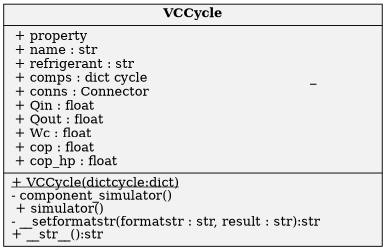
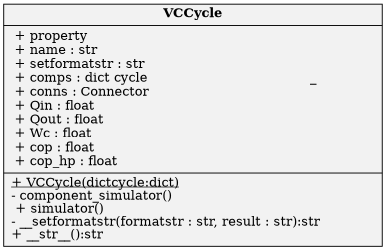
node "VCCycle": text "+ refrigerant : str" -> "+ setformatstr : str"
